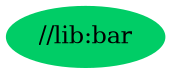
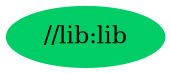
node "//lib:bar": label "//lib:bar" -> "//lib:lib"
